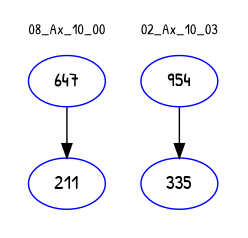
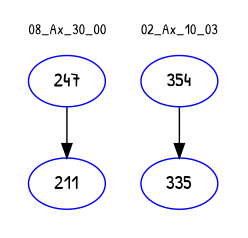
cluster "08_Ax_10_00": label "08_Ax_10_00" -> "08_Ax_30_00"
node "647": label "647" -> "247"
node "954": label "954" -> "354"
